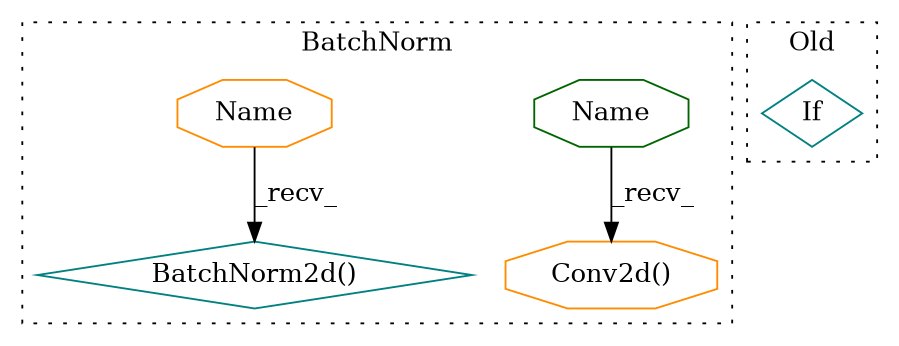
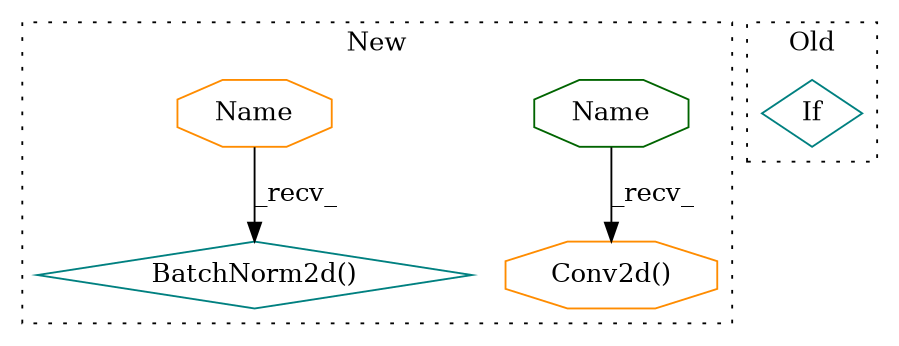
cluster "BatchNorm": label "BatchNorm" -> "New"
